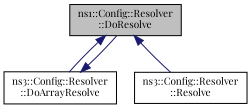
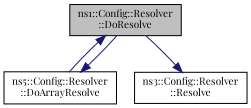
edge "ns3::Config::Resolver ::Resolve" -> "ns1::Config::Resolver ::DoResolve": reversed
node "ns3::Config::Resolver ::DoArrayResolve": label "ns3::Config::Resolver ::DoArrayResolve" -> "ns5::Config::Resolver ::DoArrayResolve"
